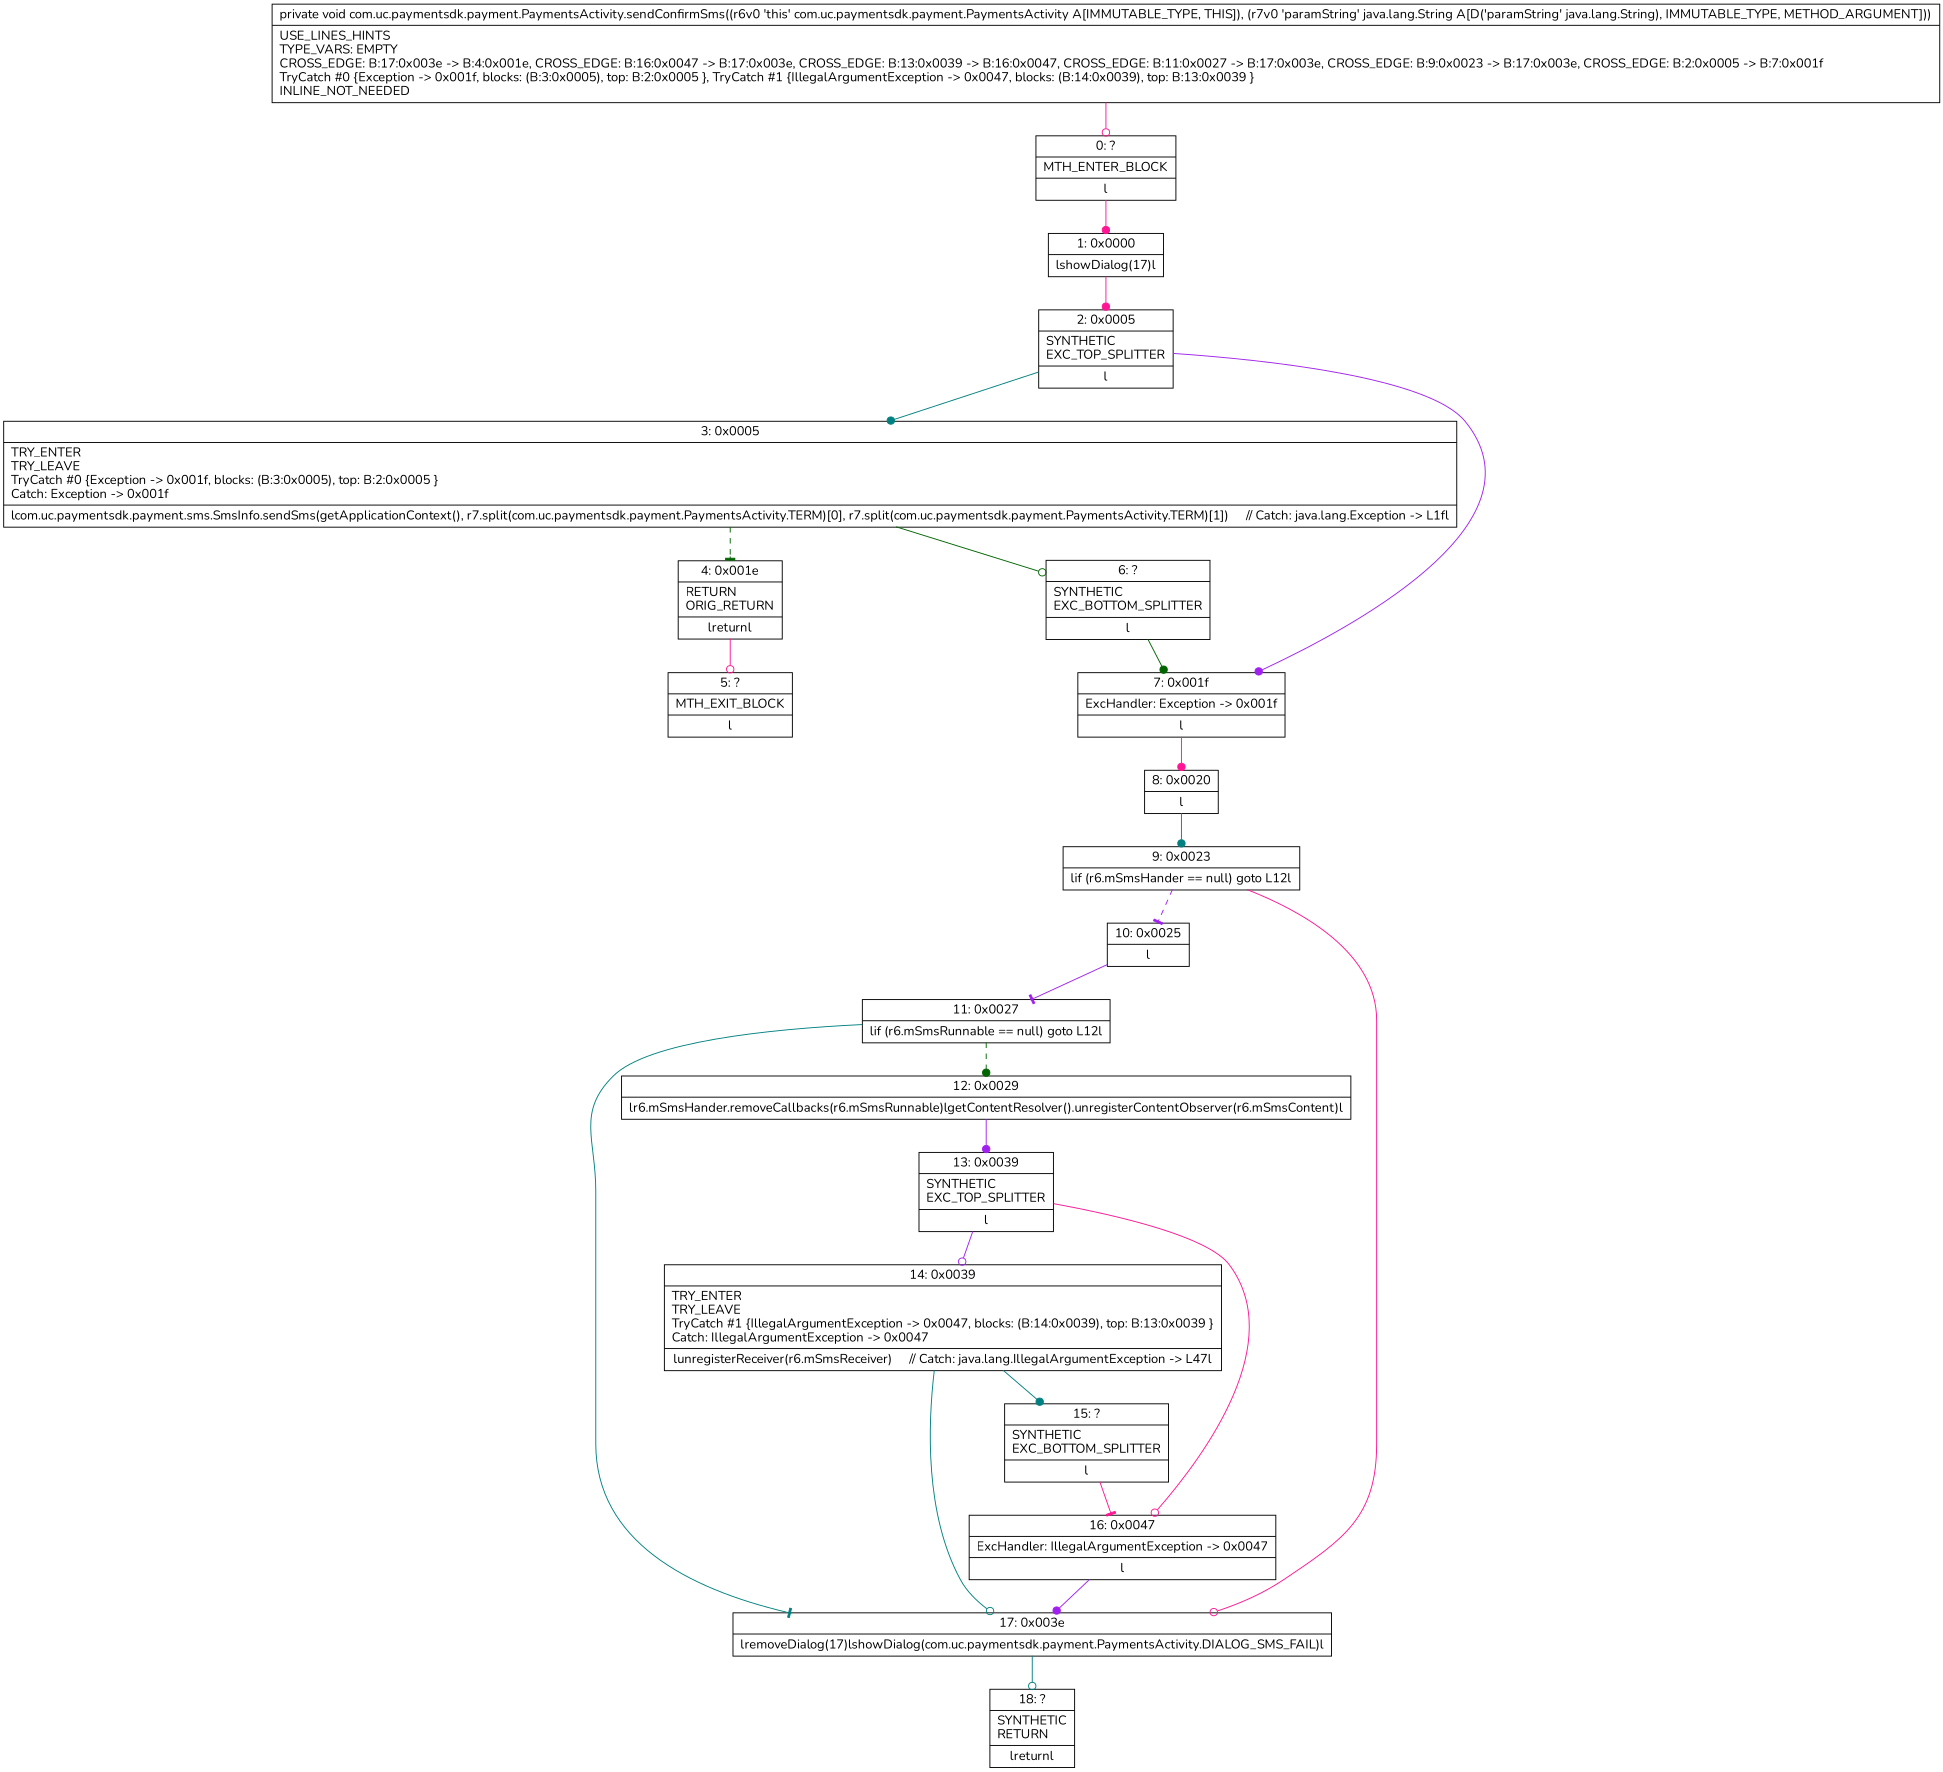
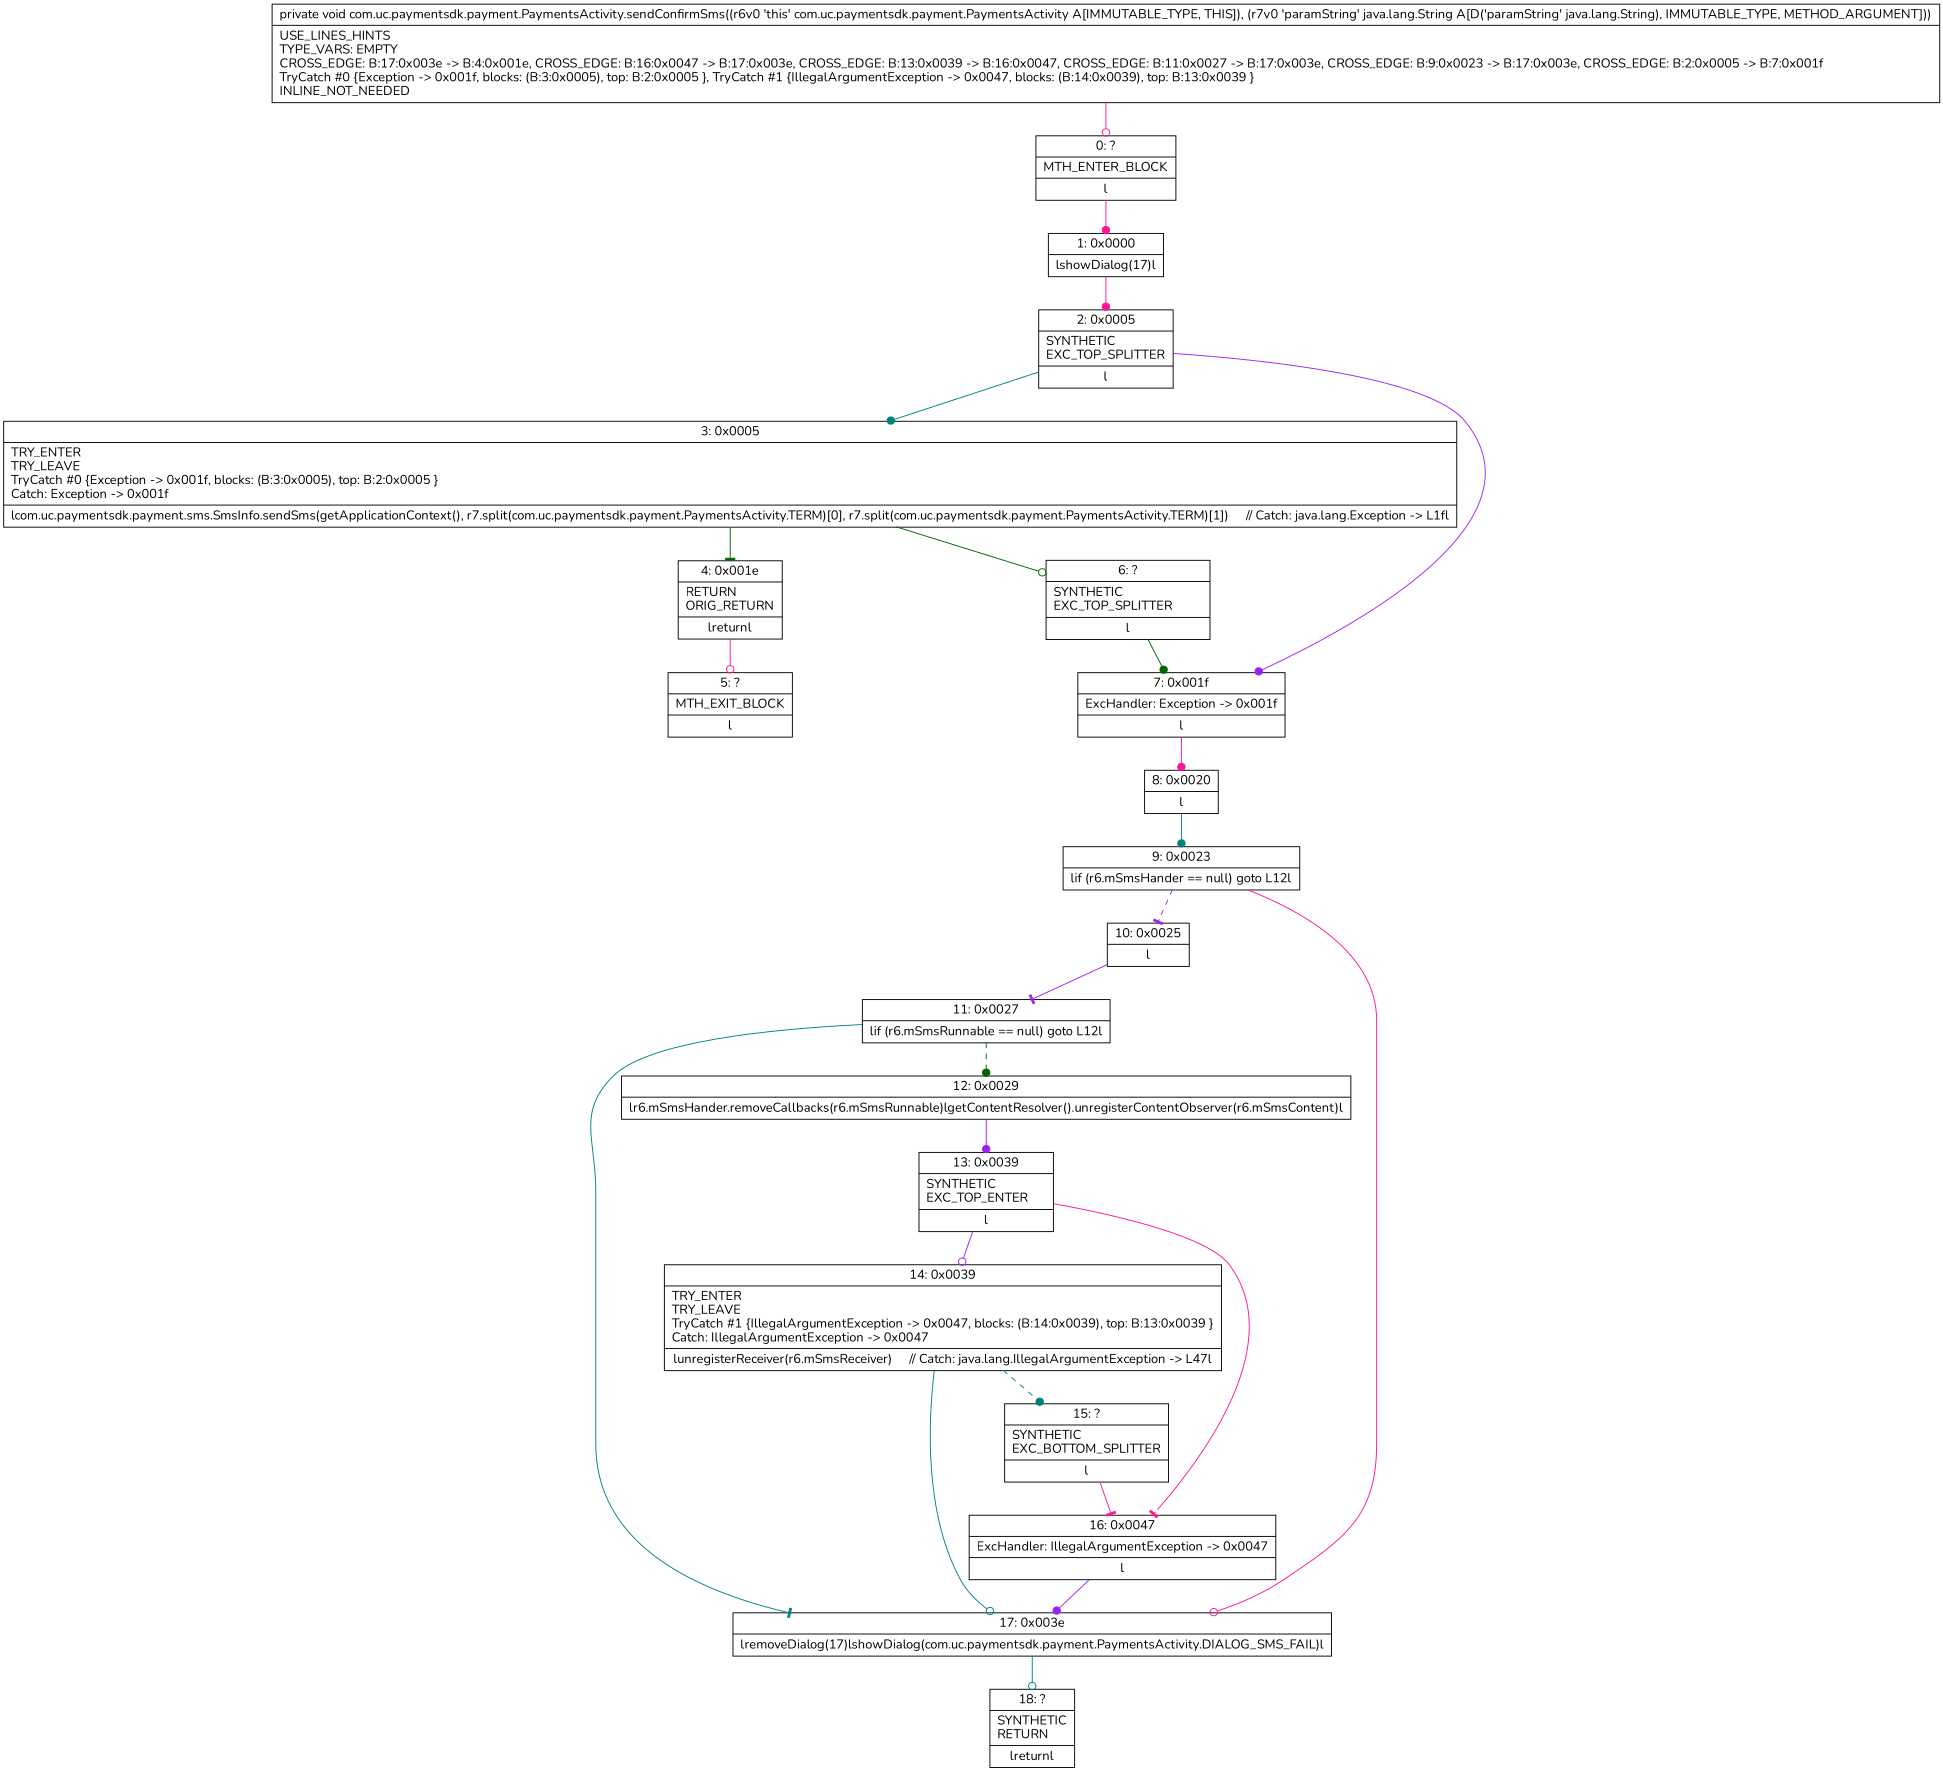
edge "3: 0x0005" -> "4: 0x001e": style dashed -> solid
node "6: ?": text "EXC_BOTTOM_SPLITTER" -> "EXC_TOP_SPLITTER"
node "13: 0x0039": text "EXC_TOP_SPLITTER" -> "EXC_TOP_ENTER"
edge "13: 0x0039" -> "16: 0x0047": arrowhead odot -> tee
edge "14: 0x0039" -> "15: ?": style solid -> dashed
